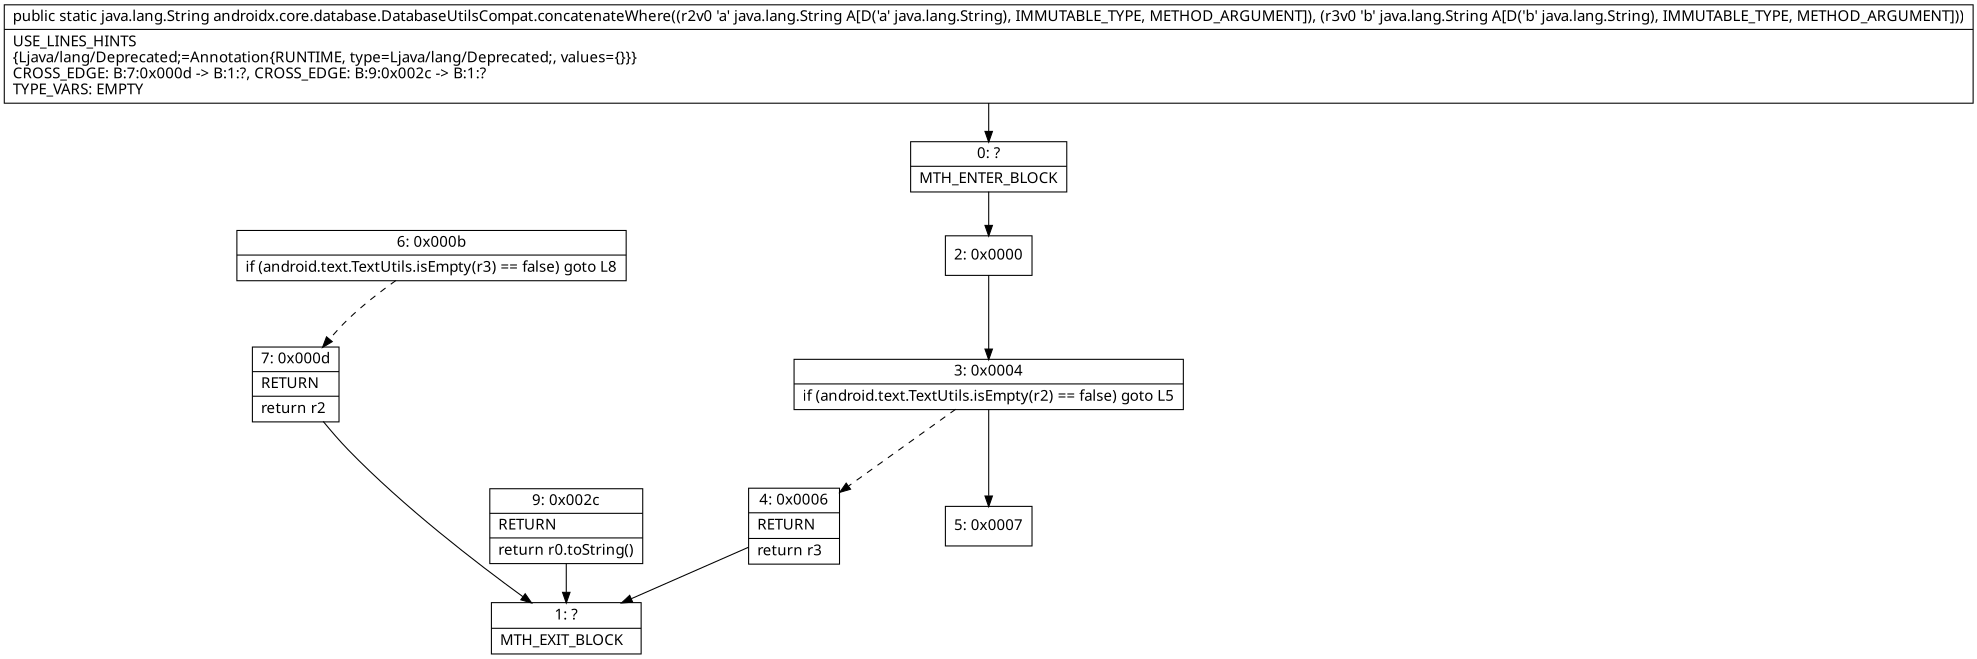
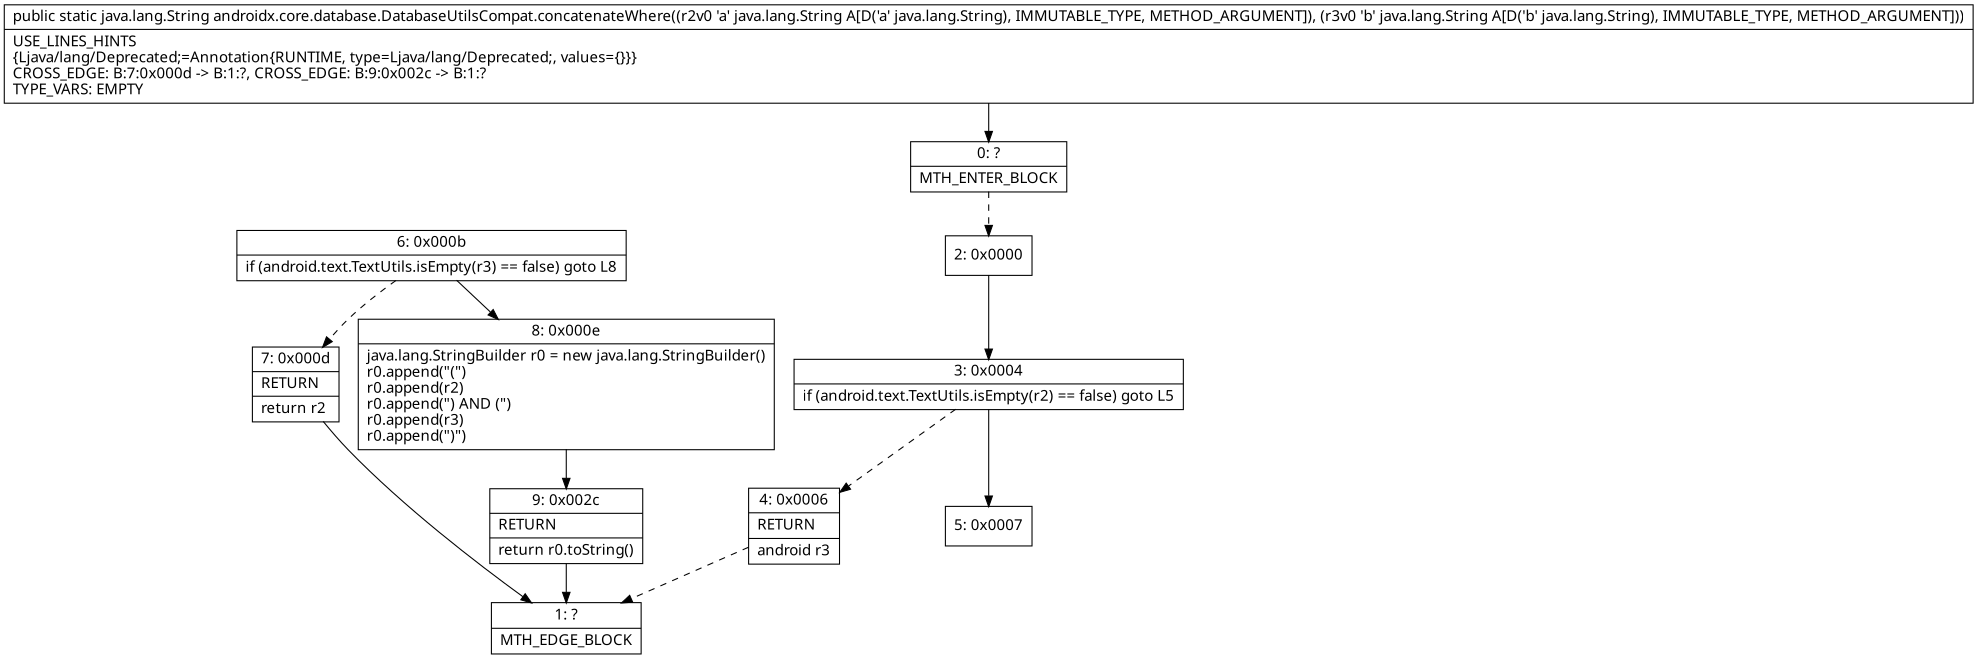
edge "0: ?" -> "2: 0x0000": style solid -> dashed
node "8: 0x000e": added
node "4: 0x0006": text "return r3" -> "android r3"
edge "4: 0x0006" -> "1: ?": style solid -> dashed
node "1: ?": text "MTH_EXIT_BLOCK" -> "MTH_EDGE_BLOCK"
